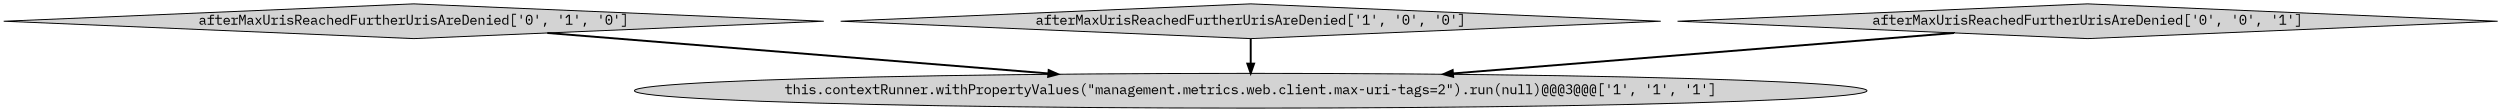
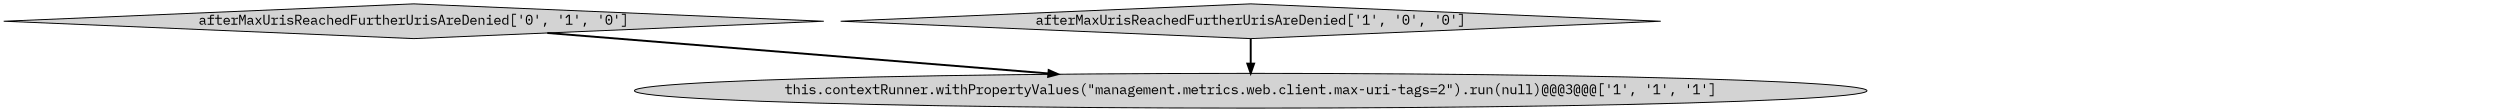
node "afterMaxUrisReachedFurtherUrisAreDenied['0', '0', '1']": removed
